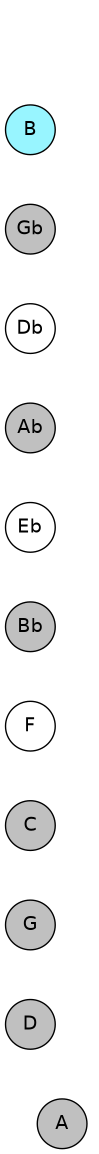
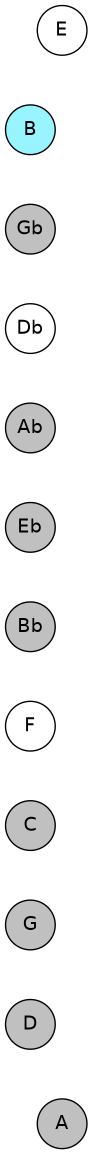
node "E": added
node "Eb": fillcolor white -> gray
